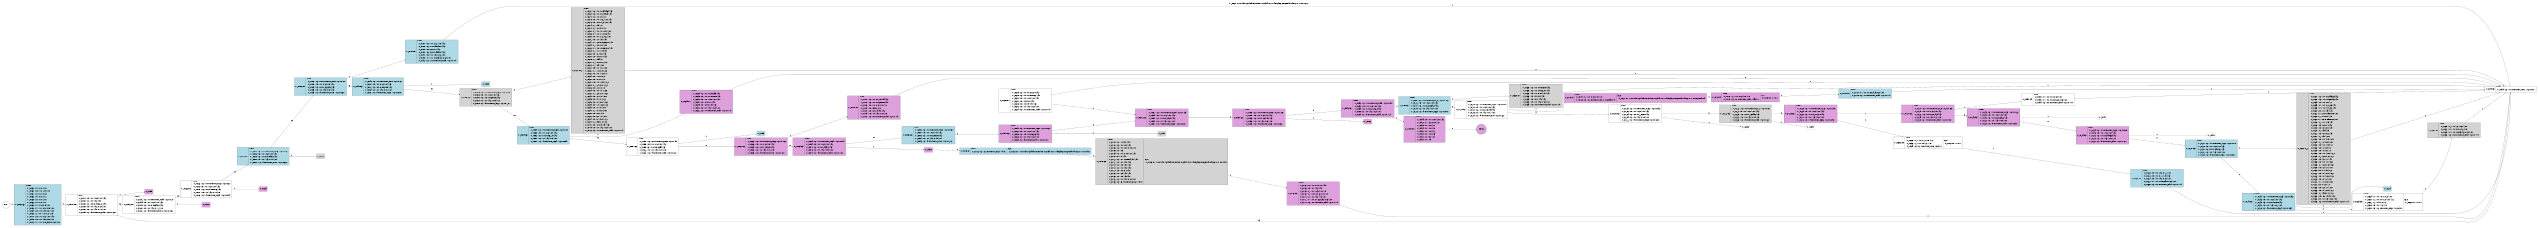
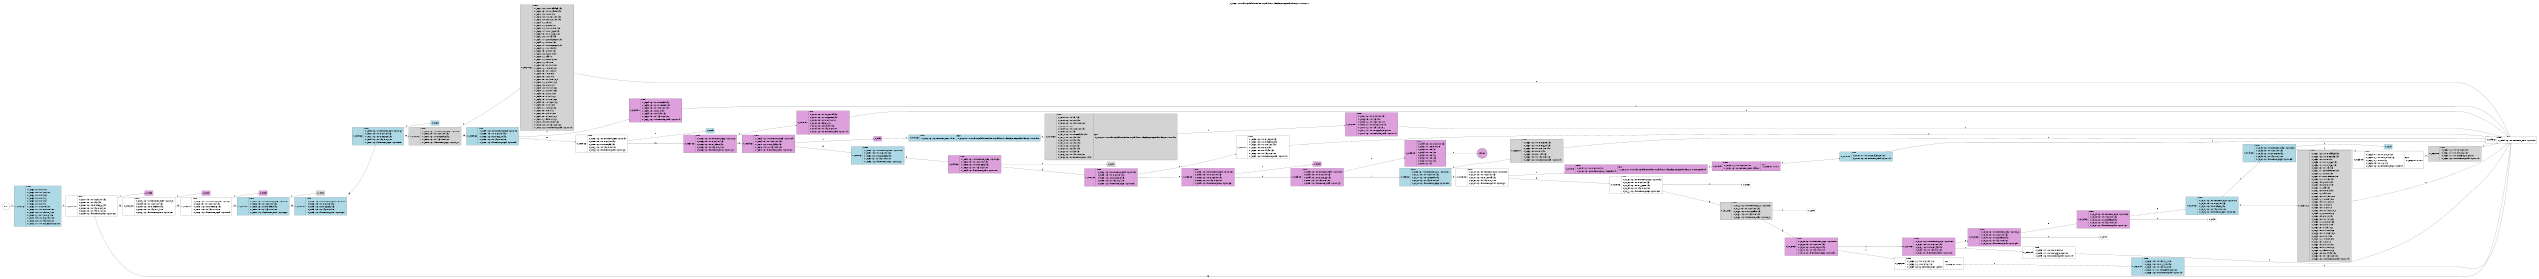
node "0x401780 [31]": removed
edge "0x401503 [27]" -> "0x4013b4 [25]": reversed
